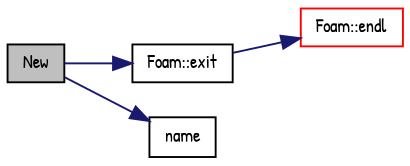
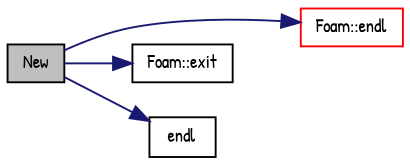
edge "Foam::exit" -> "Foam::endl": now "New" -> "Foam::endl"
node "name": label "name" -> "endl"
